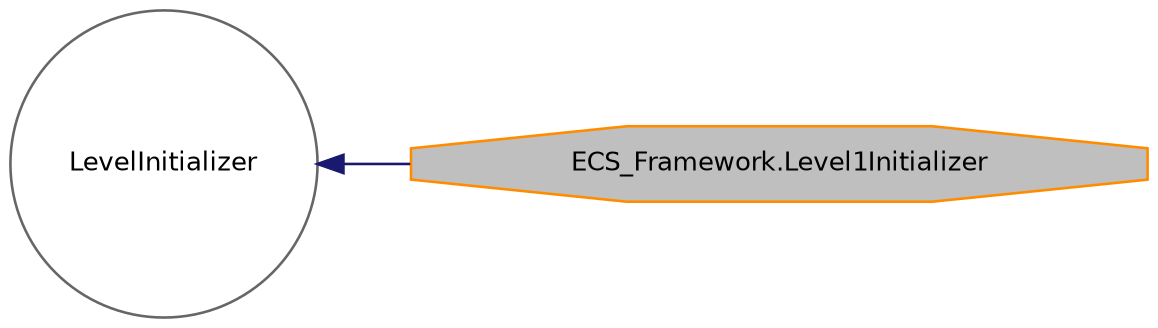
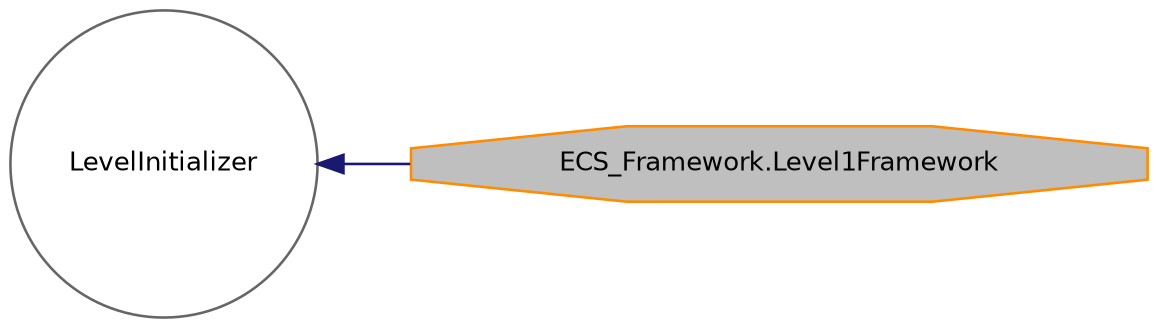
node "ECS_Framework.Level1Initializer": label "ECS_Framework.Level1Initializer" -> "ECS_Framework.Level1Framework"
